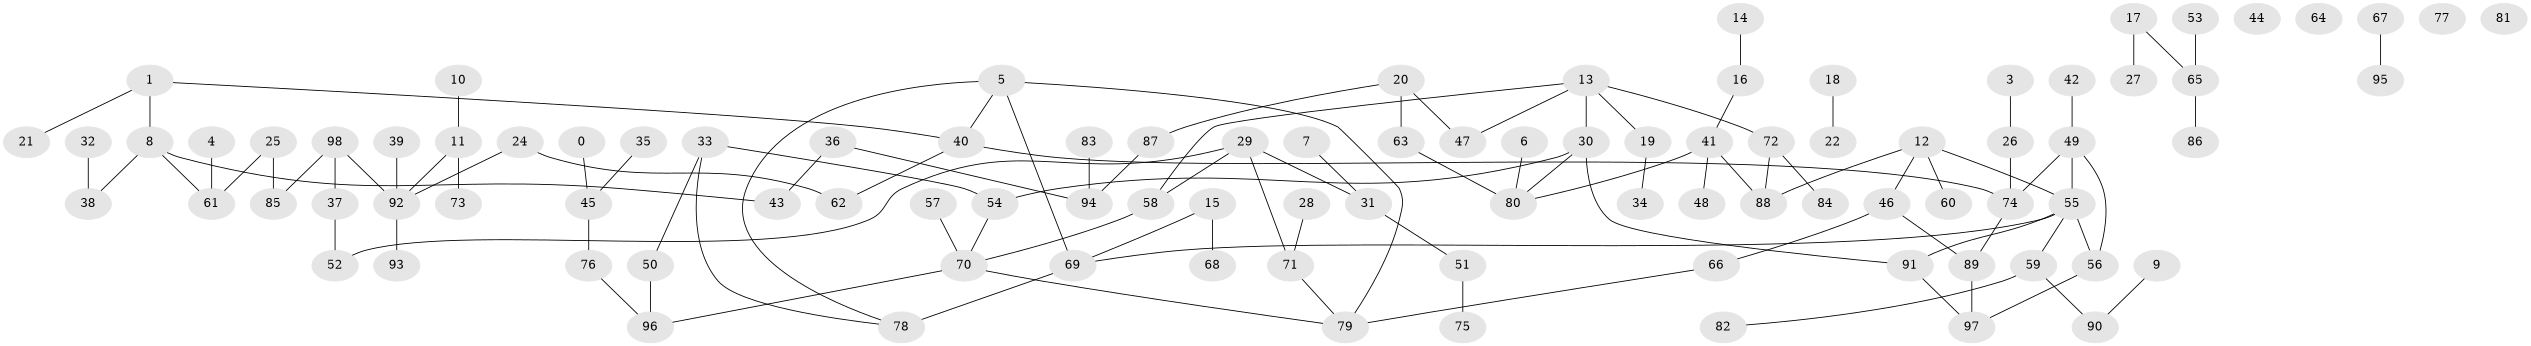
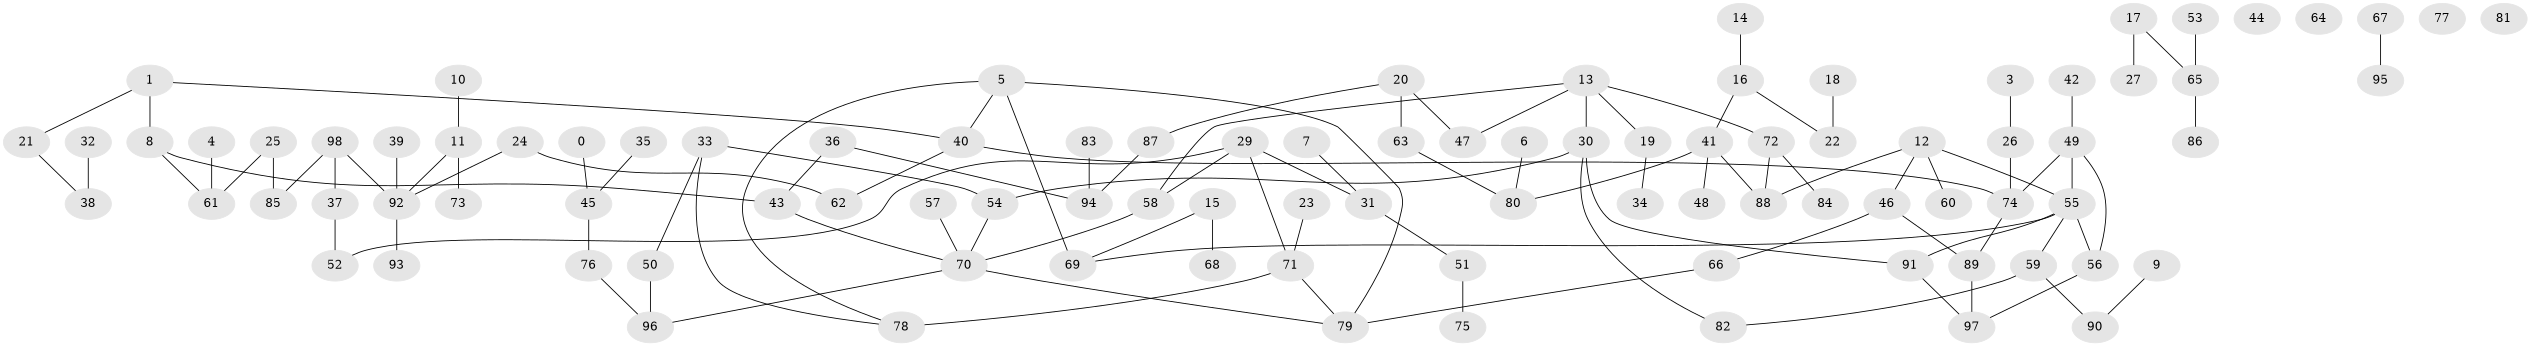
edge "16" -- "22": added
edge "8" -- "38": now "21" -- "38"
edge "30" -- "80": now "30" -- "82"
node "28": label "28" -> "23"
edge "43" -- "70": added
edge "69" -- "78": now "71" -- "78"
